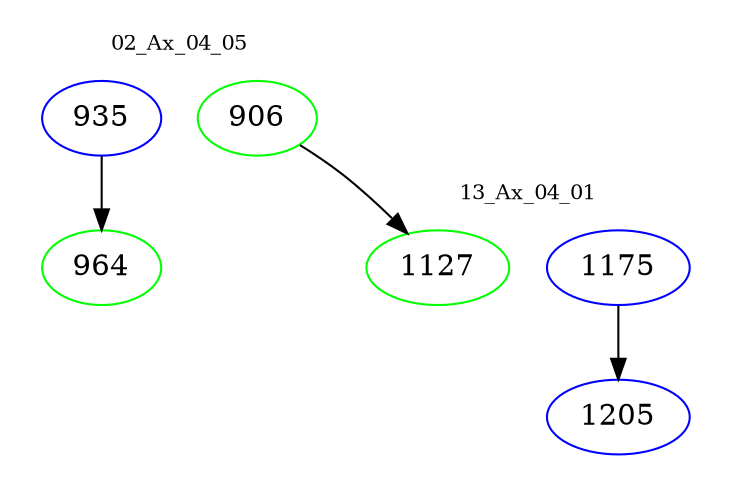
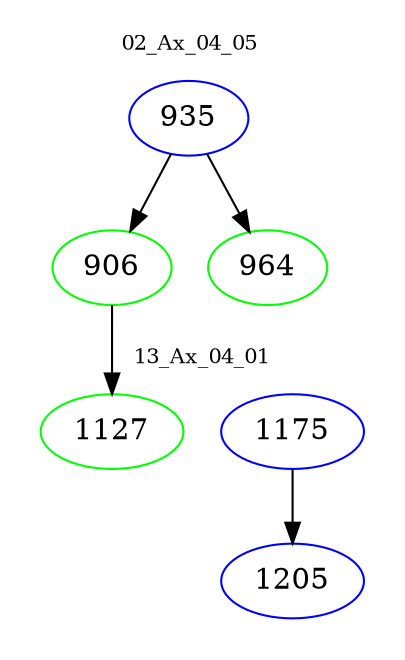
edge "935" -> "906": added
